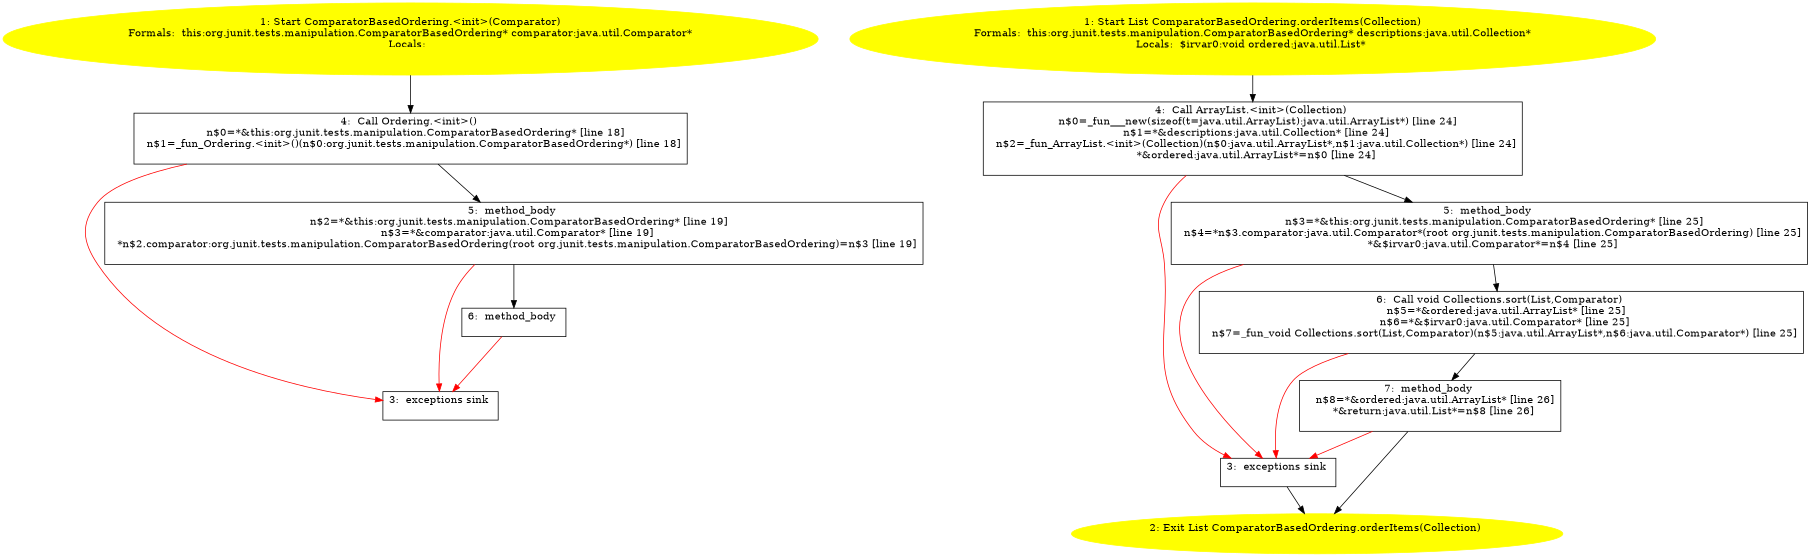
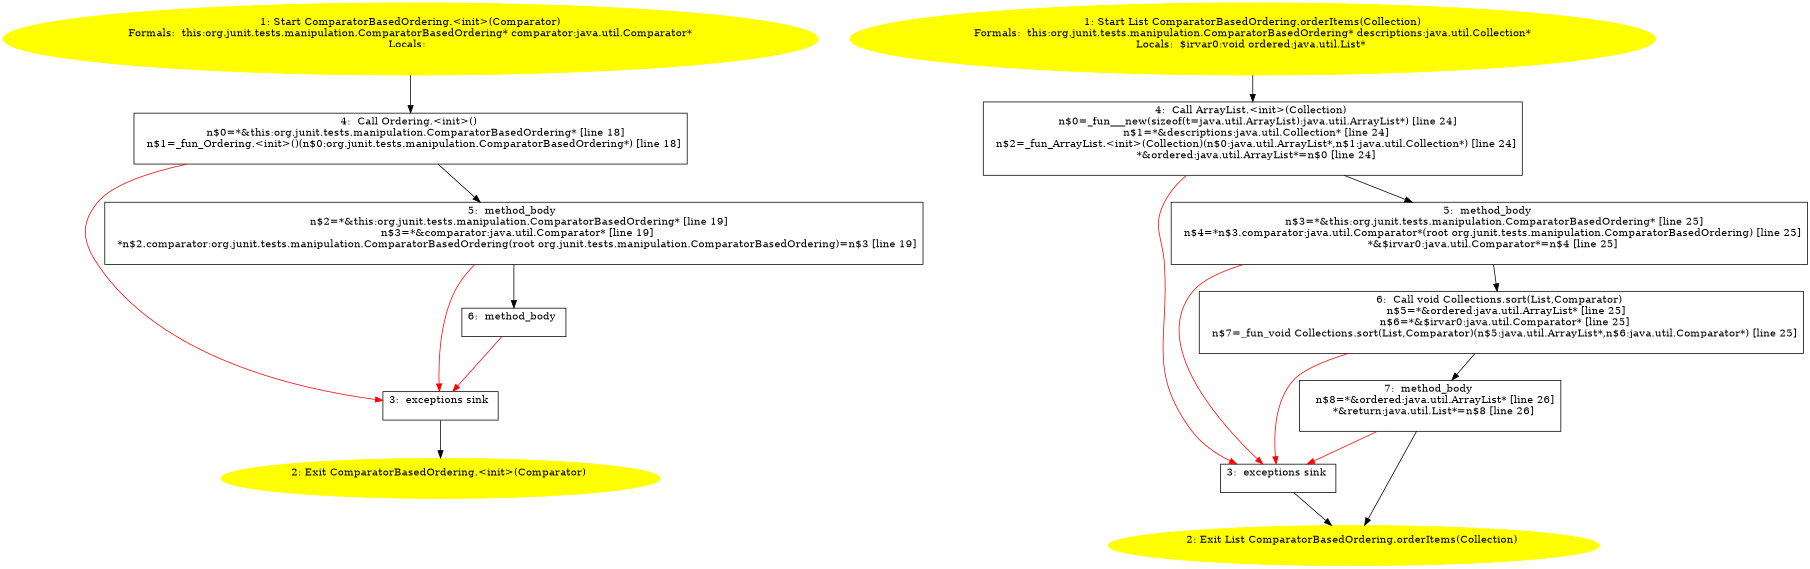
node "2: Exit ComparatorBasedOrdering.<init>(Comparator)": added
